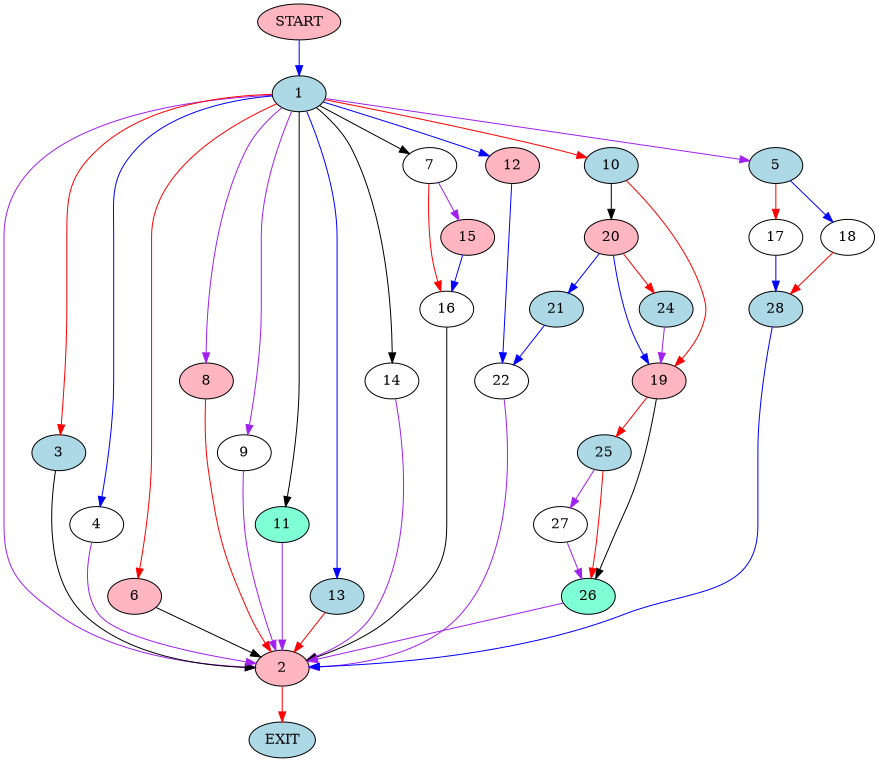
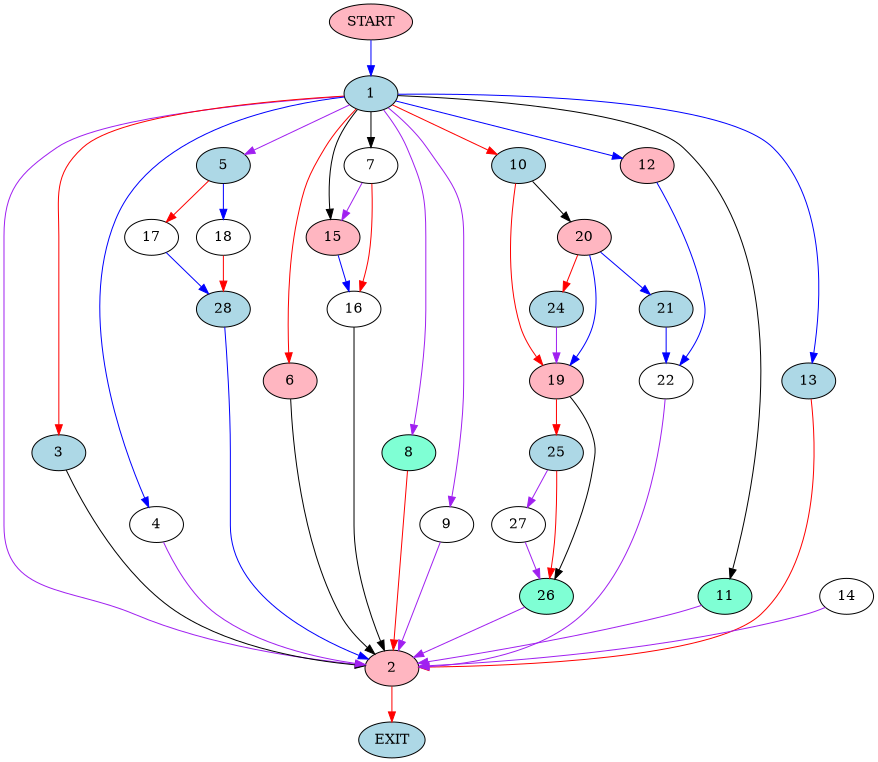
edge "1" -> "14": now "1" -> "15"
node "8": fillcolor lightpink -> aquamarine
